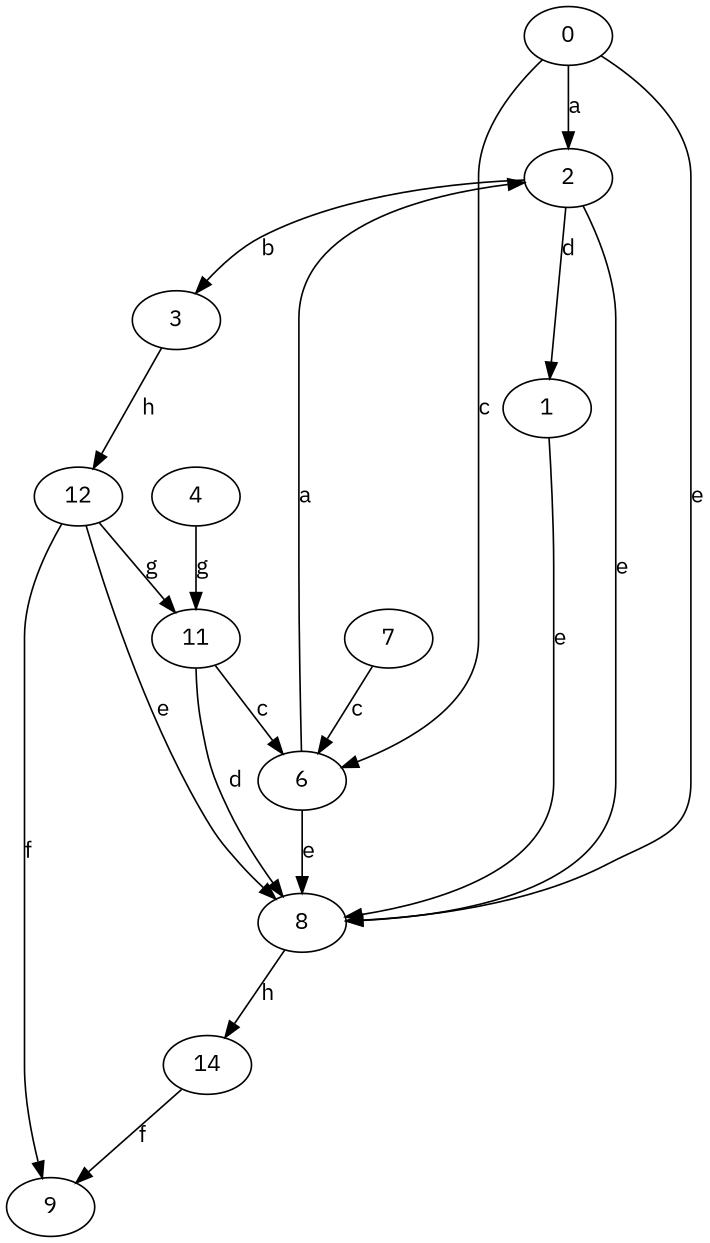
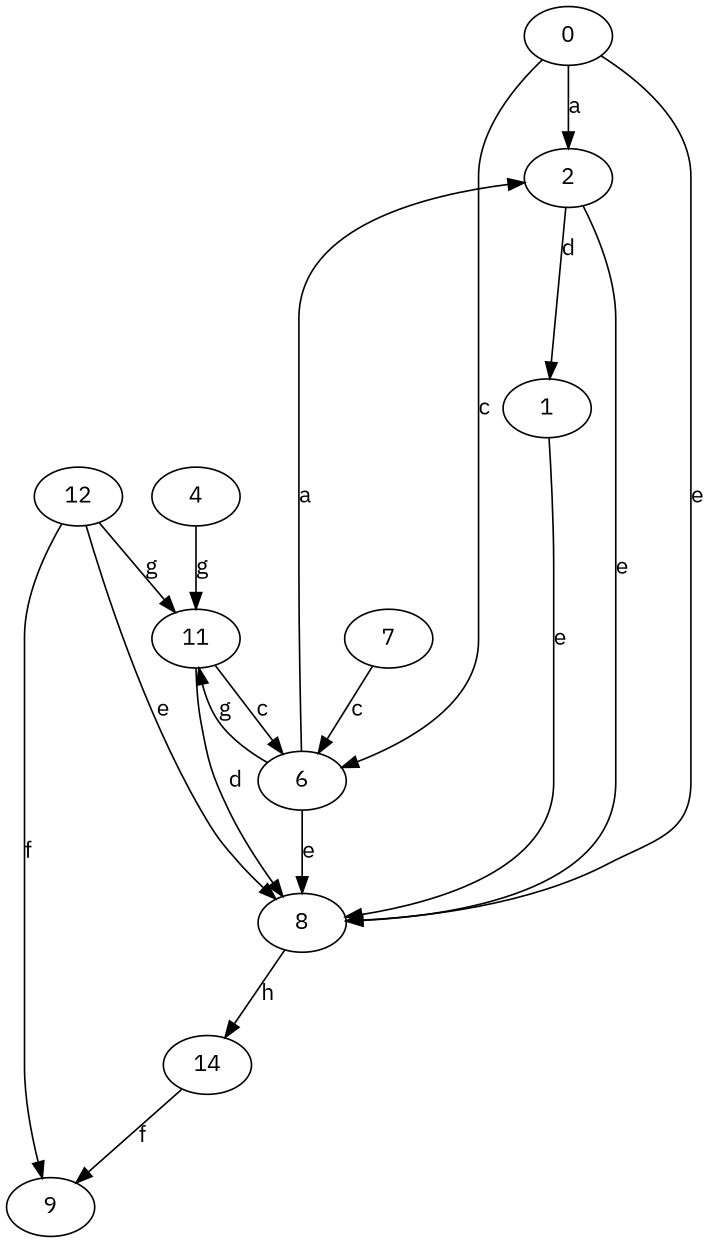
node "3": removed
edge "6" -> "11": added, label "g"
